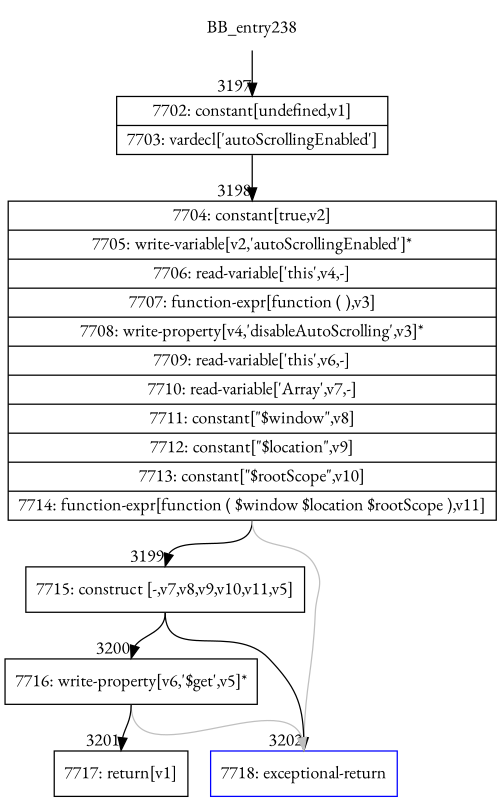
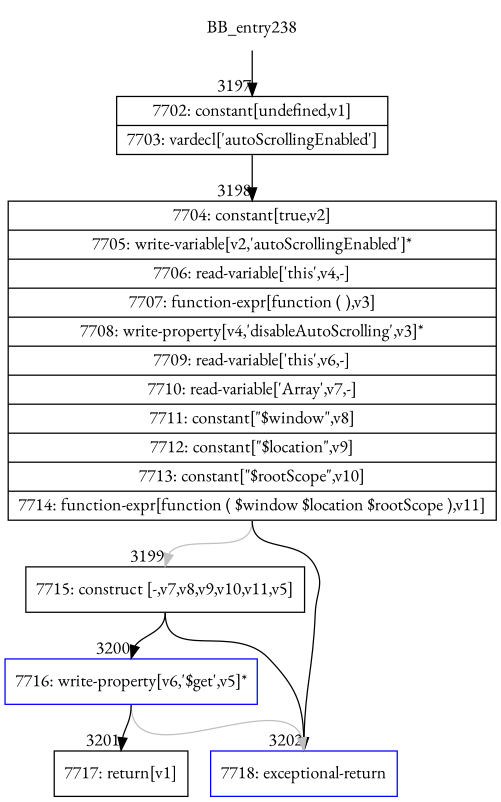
edge "7704: constant[true,v2]" -> "7715: construct [-,v7,v8,v9,v10,v11,v5]": color black -> gray
edge "7704: constant[true,v2]" -> "7718: exceptional-return": color gray -> black
node "7716: write-property[v6,'$get',v5]*": color black -> blue
